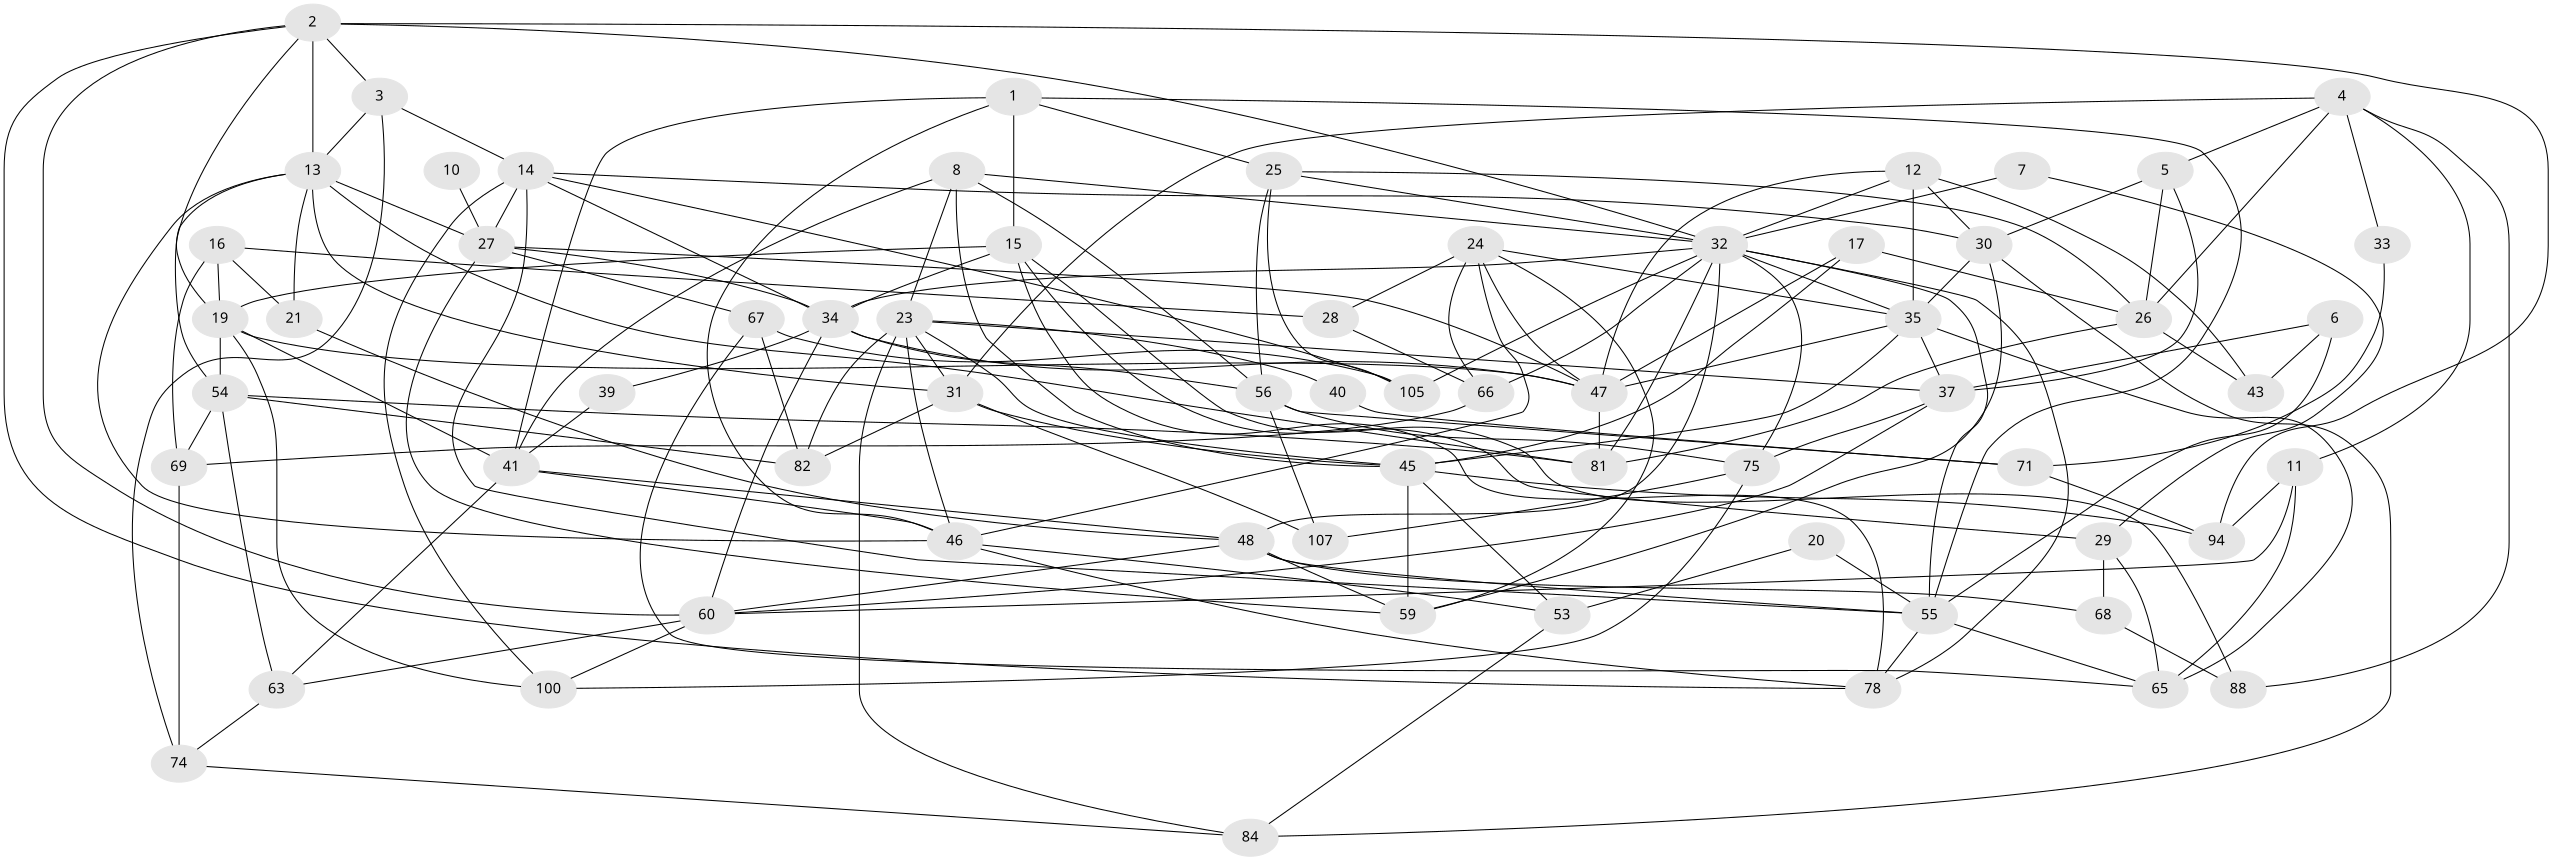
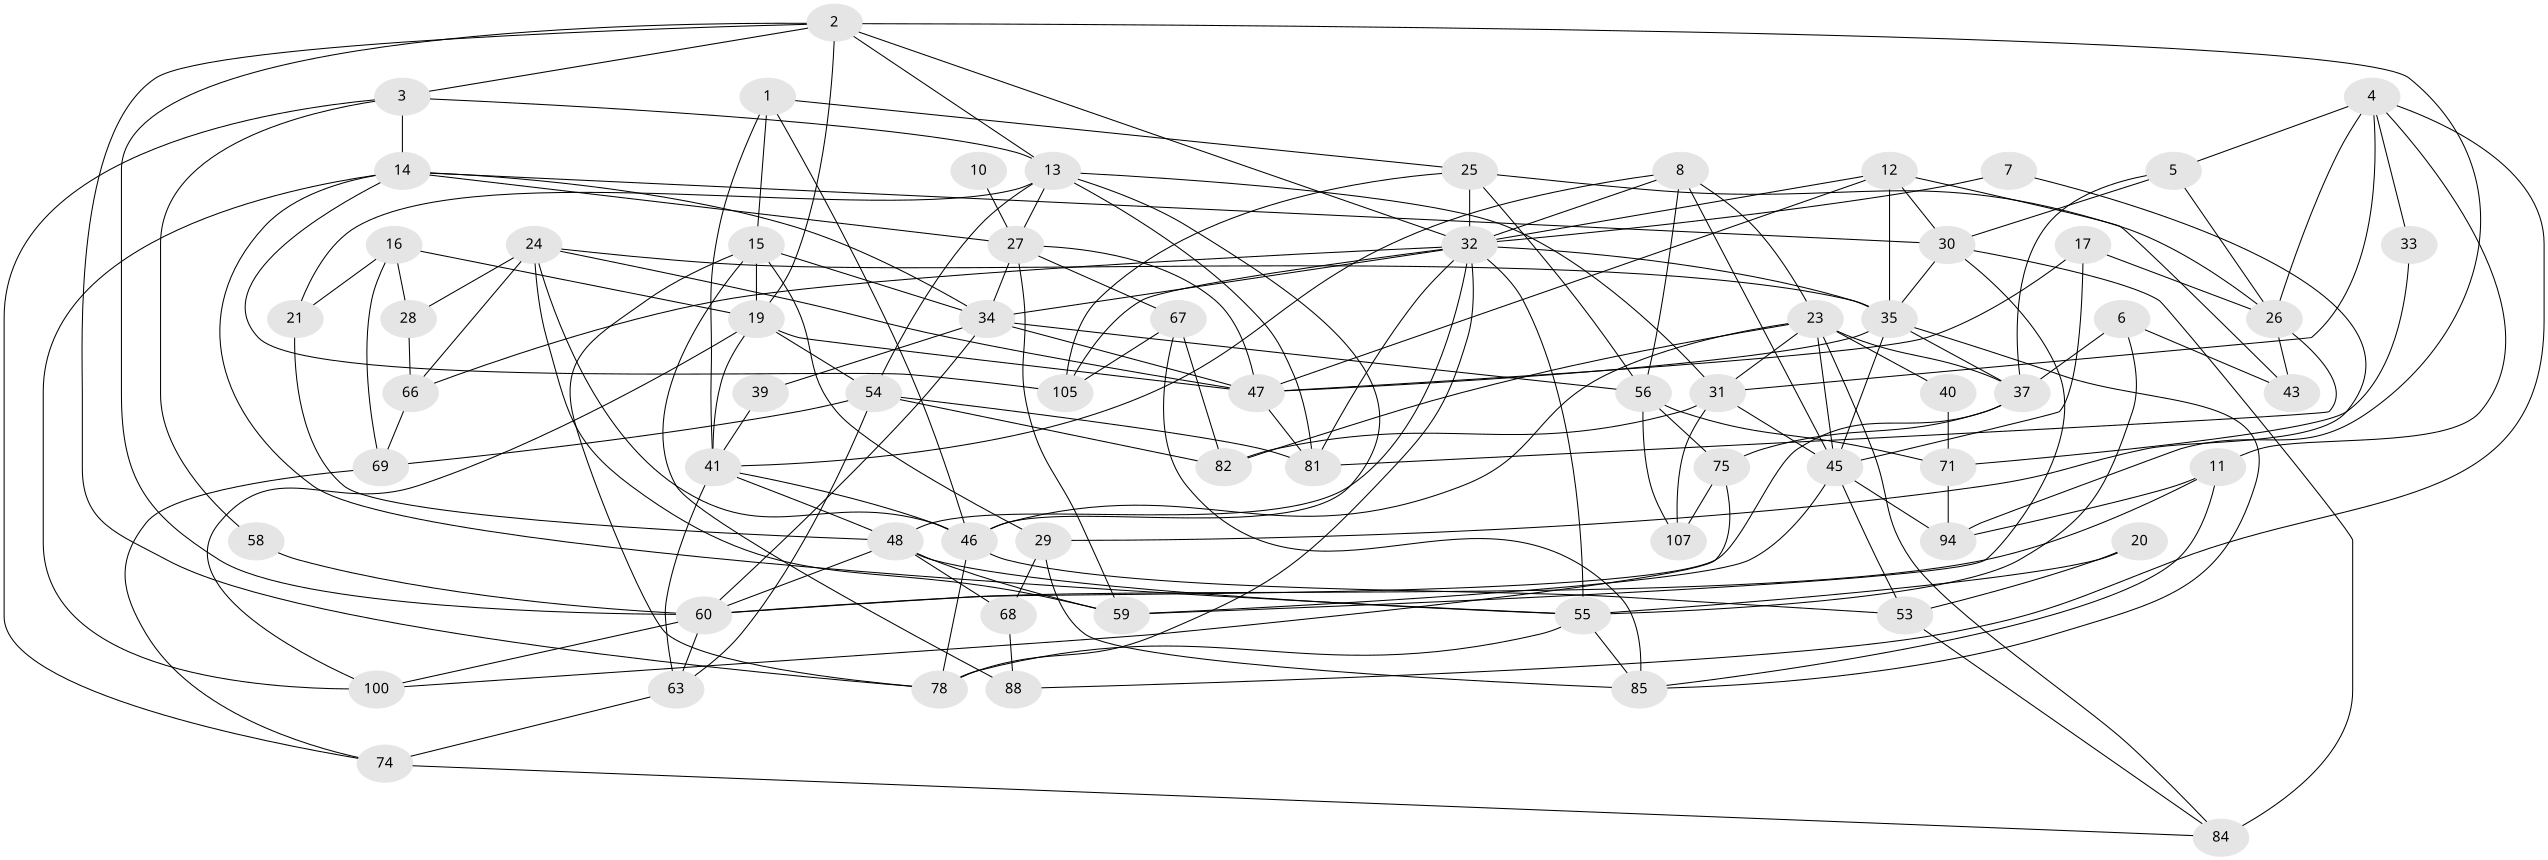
edge "1" -- "55": removed
edge "32" -- "75": removed
node "58": added
node "65": label "65" -> "85"
